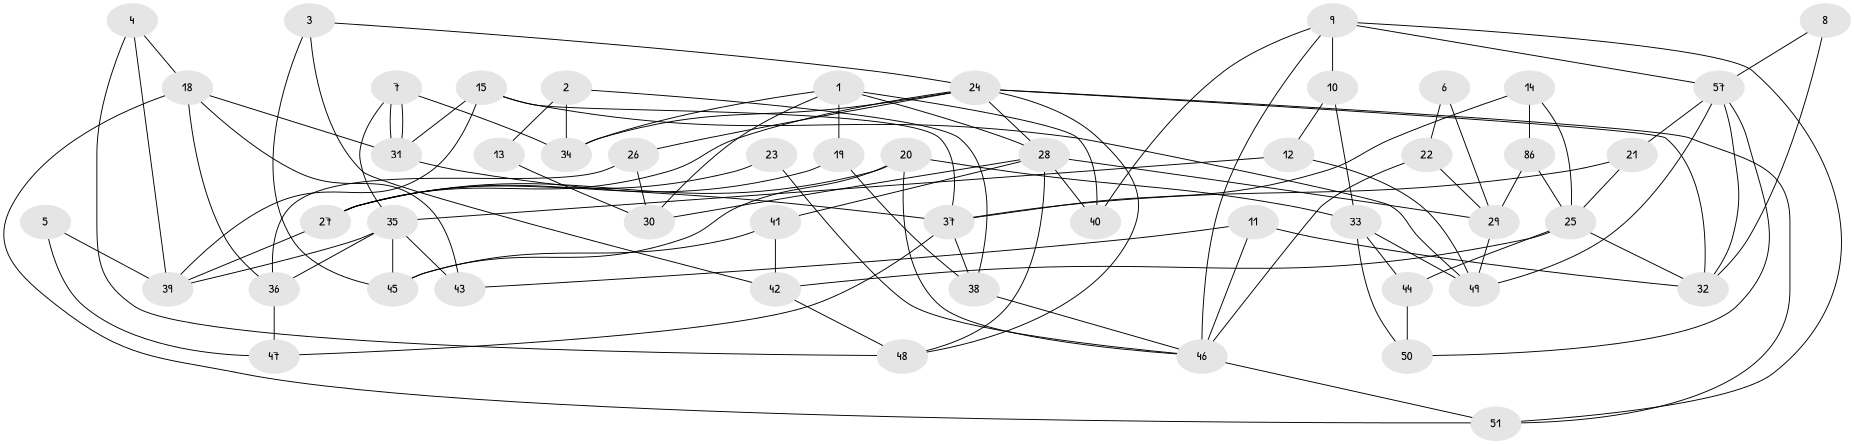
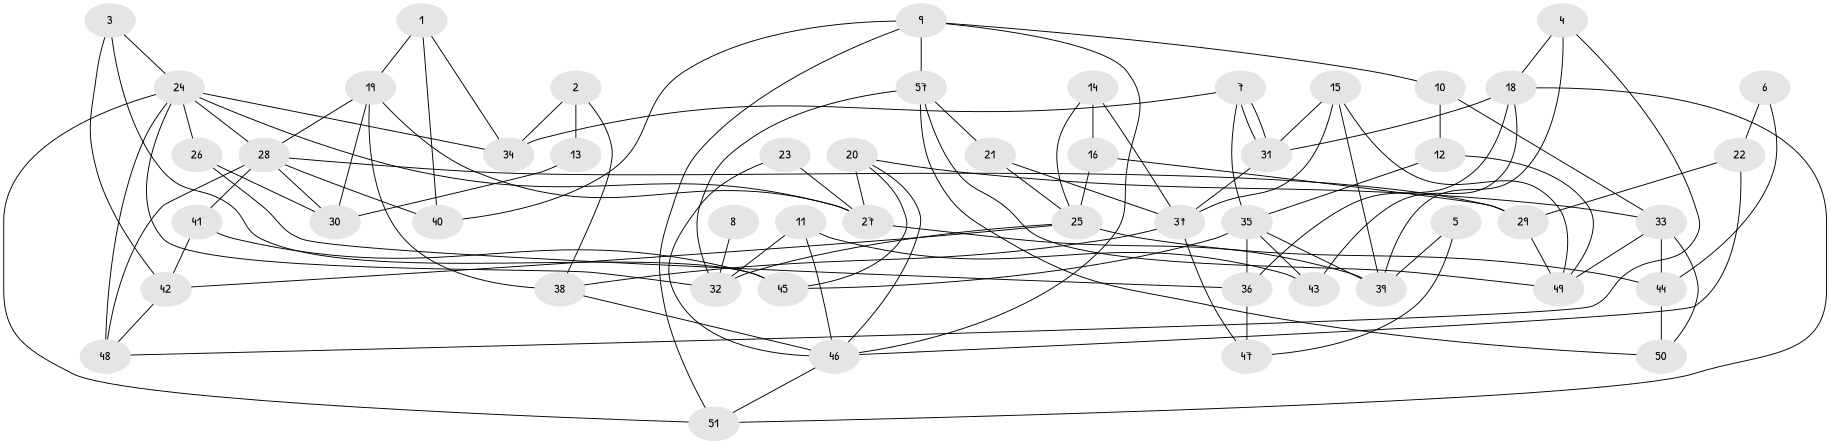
edge "8" -- "57": removed
edge "1" -- "28": now "19" -- "28"
edge "1" -- "30": now "19" -- "30"
edge "6" -- "29": now "6" -- "44"
node "86": label "86" -> "16"
